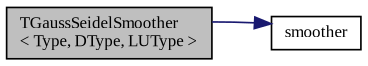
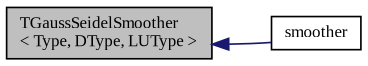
edge "TGaussSeidelSmoother < Type, DType, LUType >" -> "smoother": reversed
